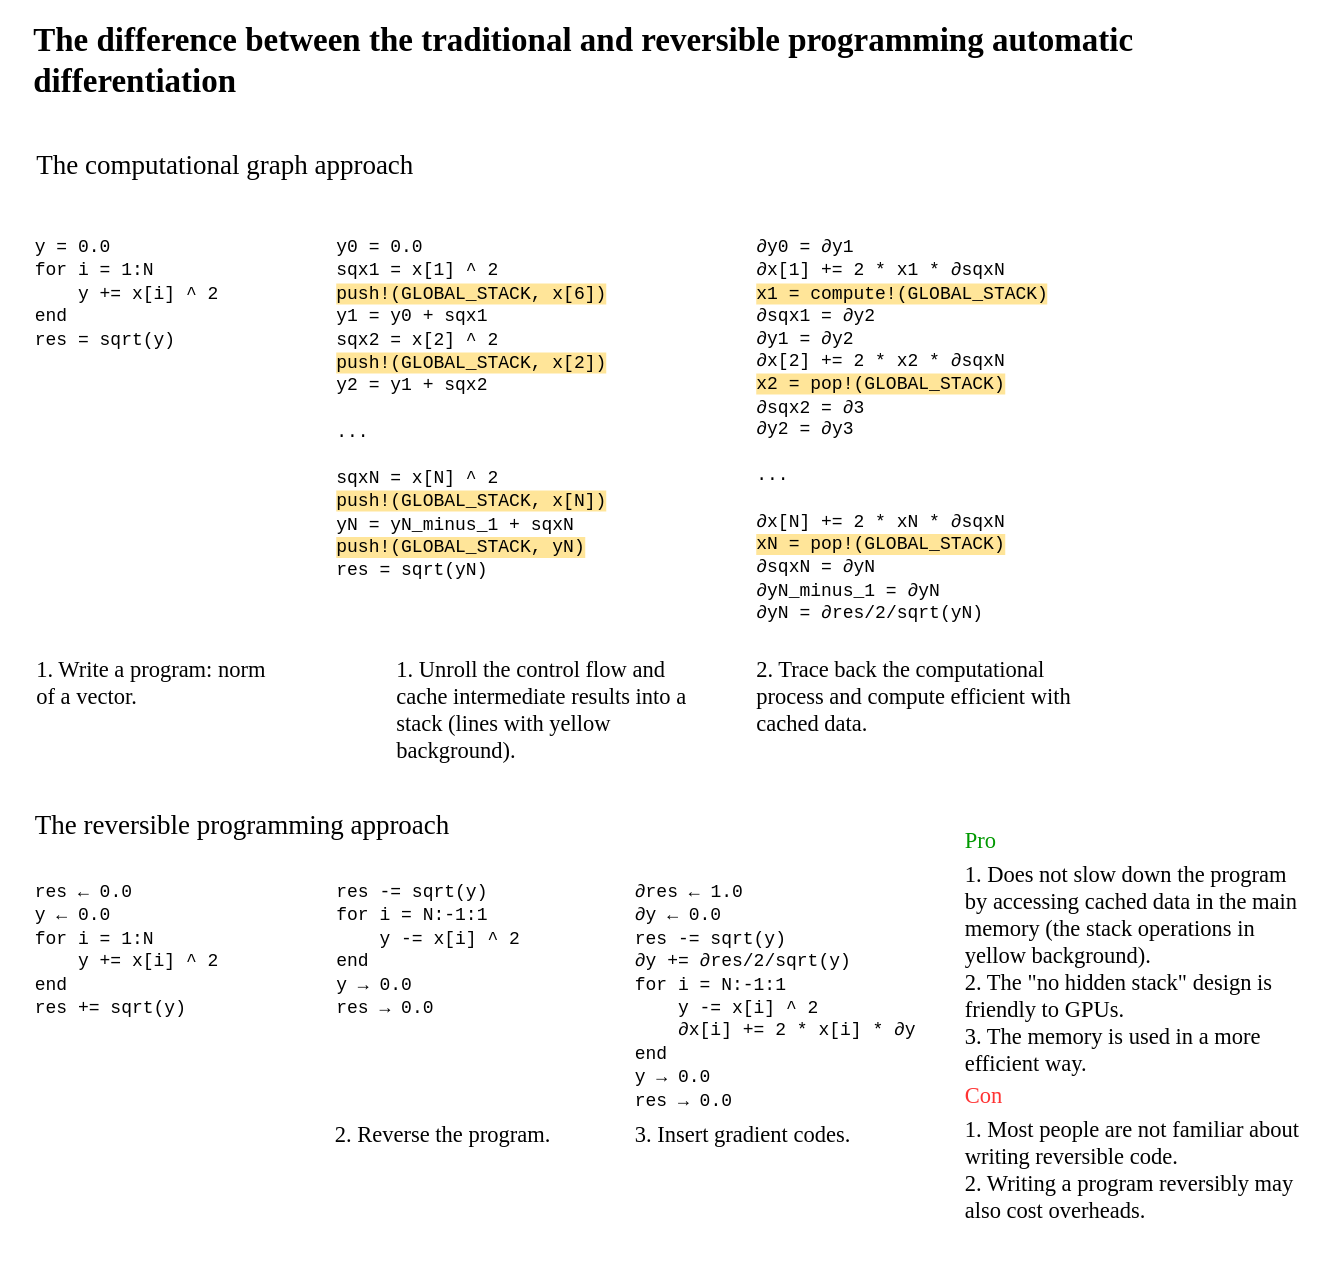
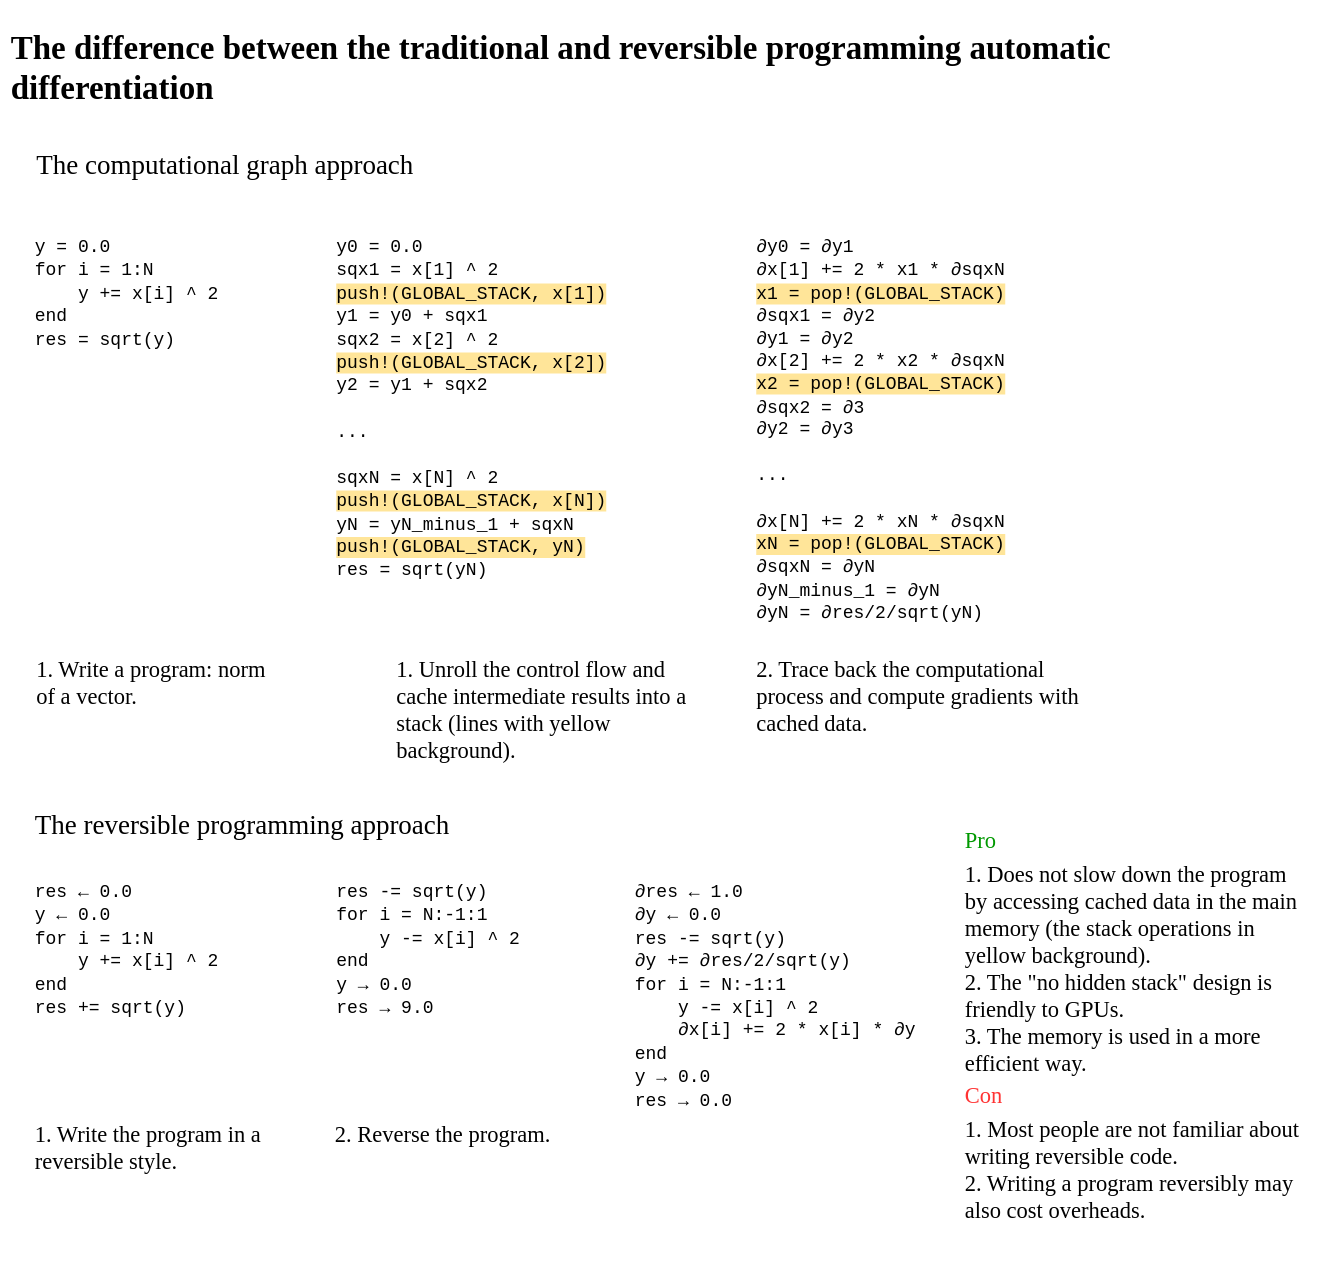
node "The difference between the traditional and reversible programming automatic differentiation": moved (593, 61) -> (571, 68)
node "y0 = 0.0 sqx1 = x[1] ^ 2 push!(GLOBAL_STACK, x[6]) y1 = y0 + sqx1 sqx2 = x[2] ^ 2 push!(GLOBAL_STACK, x[2]) y2 = y1 + sqx2 ... sqxN = x[N] ^ 2 push!(GLOBAL_STACK, x[N]) yN = yN_minus_1 + sqxN push!(GLOBAL_STACK, yN) res = sqrt(yN)": label "y0 = 0.0 sqx1 = x[1] ^ 2 push!(GLOBAL_STACK, x[6]) y1 = y0 + sqx1 sqx2 = x[2] ^ 2 push!(GLOBAL_STACK, x[2]) y2 = y1 + sqx2 ... sqxN = x[N] ^ 2 push!(GLOBAL_STACK, x[N]) yN = yN_minus_1 + sqxN push!(GLOBAL_STACK, yN) res = sqrt(yN)" -> "y0 = 0.0 sqx1 = x[1] ^ 2 push!(GLOBAL_STACK, x[1]) y1 = y0 + sqx1 sqx2 = x[2] ^ 2 push!(GLOBAL_STACK, x[2]) y2 = y1 + sqx2 ... sqxN = x[N] ^ 2 push!(GLOBAL_STACK, x[N]) yN = yN_minus_1 + sqxN push!(GLOBAL_STACK, yN) res = sqrt(yN)"
node "∂y0 = ∂y1 ∂x[1] += 2 * x1 * ∂sqxN x1 = compute!(GLOBAL_STACK) ∂sqx1 = ∂y2 ∂y1 = ∂y2 ∂x[2] += 2 * x2 * ∂sqxN x2 = pop!(GLOBAL_STACK) ∂sqx2 = ∂3 ∂y2 = ∂y3 ... ∂x[N] += 2 * xN * ∂sqxN xN = pop!(GLOBAL_STACK) ∂sqxN = ∂yN ∂yN_minus_1 = ∂yN ∂yN = ∂res/2/sqrt(yN)": label "∂y0 = ∂y1 ∂x[1] += 2 * x1 * ∂sqxN x1 = compute!(GLOBAL_STACK) ∂sqx1 = ∂y2 ∂y1 = ∂y2 ∂x[2] += 2 * x2 * ∂sqxN x2 = pop!(GLOBAL_STACK) ∂sqx2 = ∂3 ∂y2 = ∂y3 ... ∂x[N] += 2 * xN * ∂sqxN xN = pop!(GLOBAL_STACK) ∂sqxN = ∂yN ∂yN_minus_1 = ∂yN ∂yN = ∂res/2/sqrt(yN)" -> "∂y0 = ∂y1 ∂x[1] += 2 * x1 * ∂sqxN x1 = pop!(GLOBAL_STACK) ∂sqx1 = ∂y2 ∂y1 = ∂y2 ∂x[2] += 2 * x2 * ∂sqxN x2 = pop!(GLOBAL_STACK) ∂sqx2 = ∂3 ∂y2 = ∂y3 ... ∂x[N] += 2 * xN * ∂sqxN xN = pop!(GLOBAL_STACK) ∂sqxN = ∂yN ∂yN_minus_1 = ∂yN ∂yN = ∂res/2/sqrt(yN)"
node "2. Trace back the computational process and compute efficient with cached data.": label "2. Trace back the computational process and compute efficient with cached data." -> "2. Trace back the computational process and compute gradients with cached data."
node "res -= sqrt(y) for i = N:-1:1 y -= x[i] ^ 2 end y → 0.0 res → 0.0": label "res -= sqrt(y) for i = N:-1:1 y -= x[i] ^ 2 end y → 0.0 res → 0.0" -> "res -= sqrt(y) for i = N:-1:1 y -= x[i] ^ 2 end y → 0.0 res → 9.0"
node "1. Write the program in a reversible style.": added
node "3. Insert gradient codes.": removed
